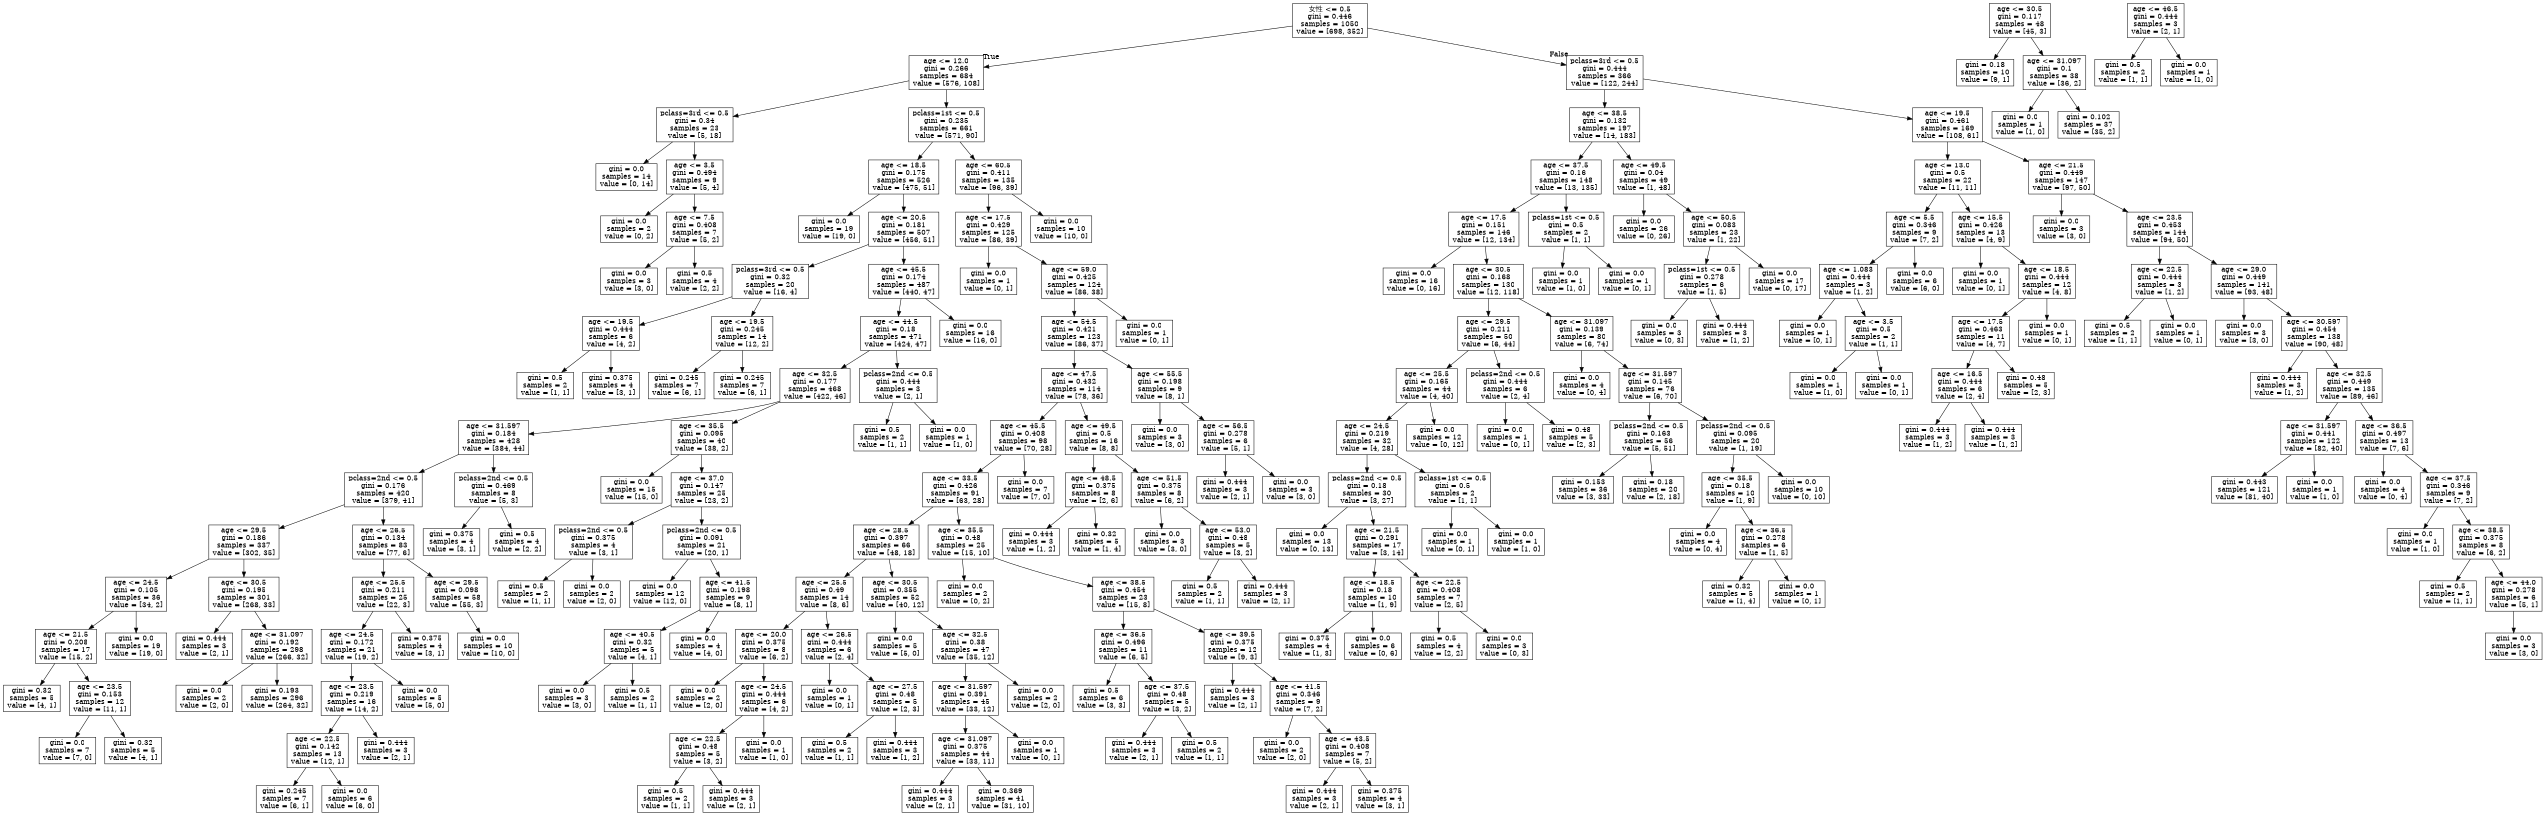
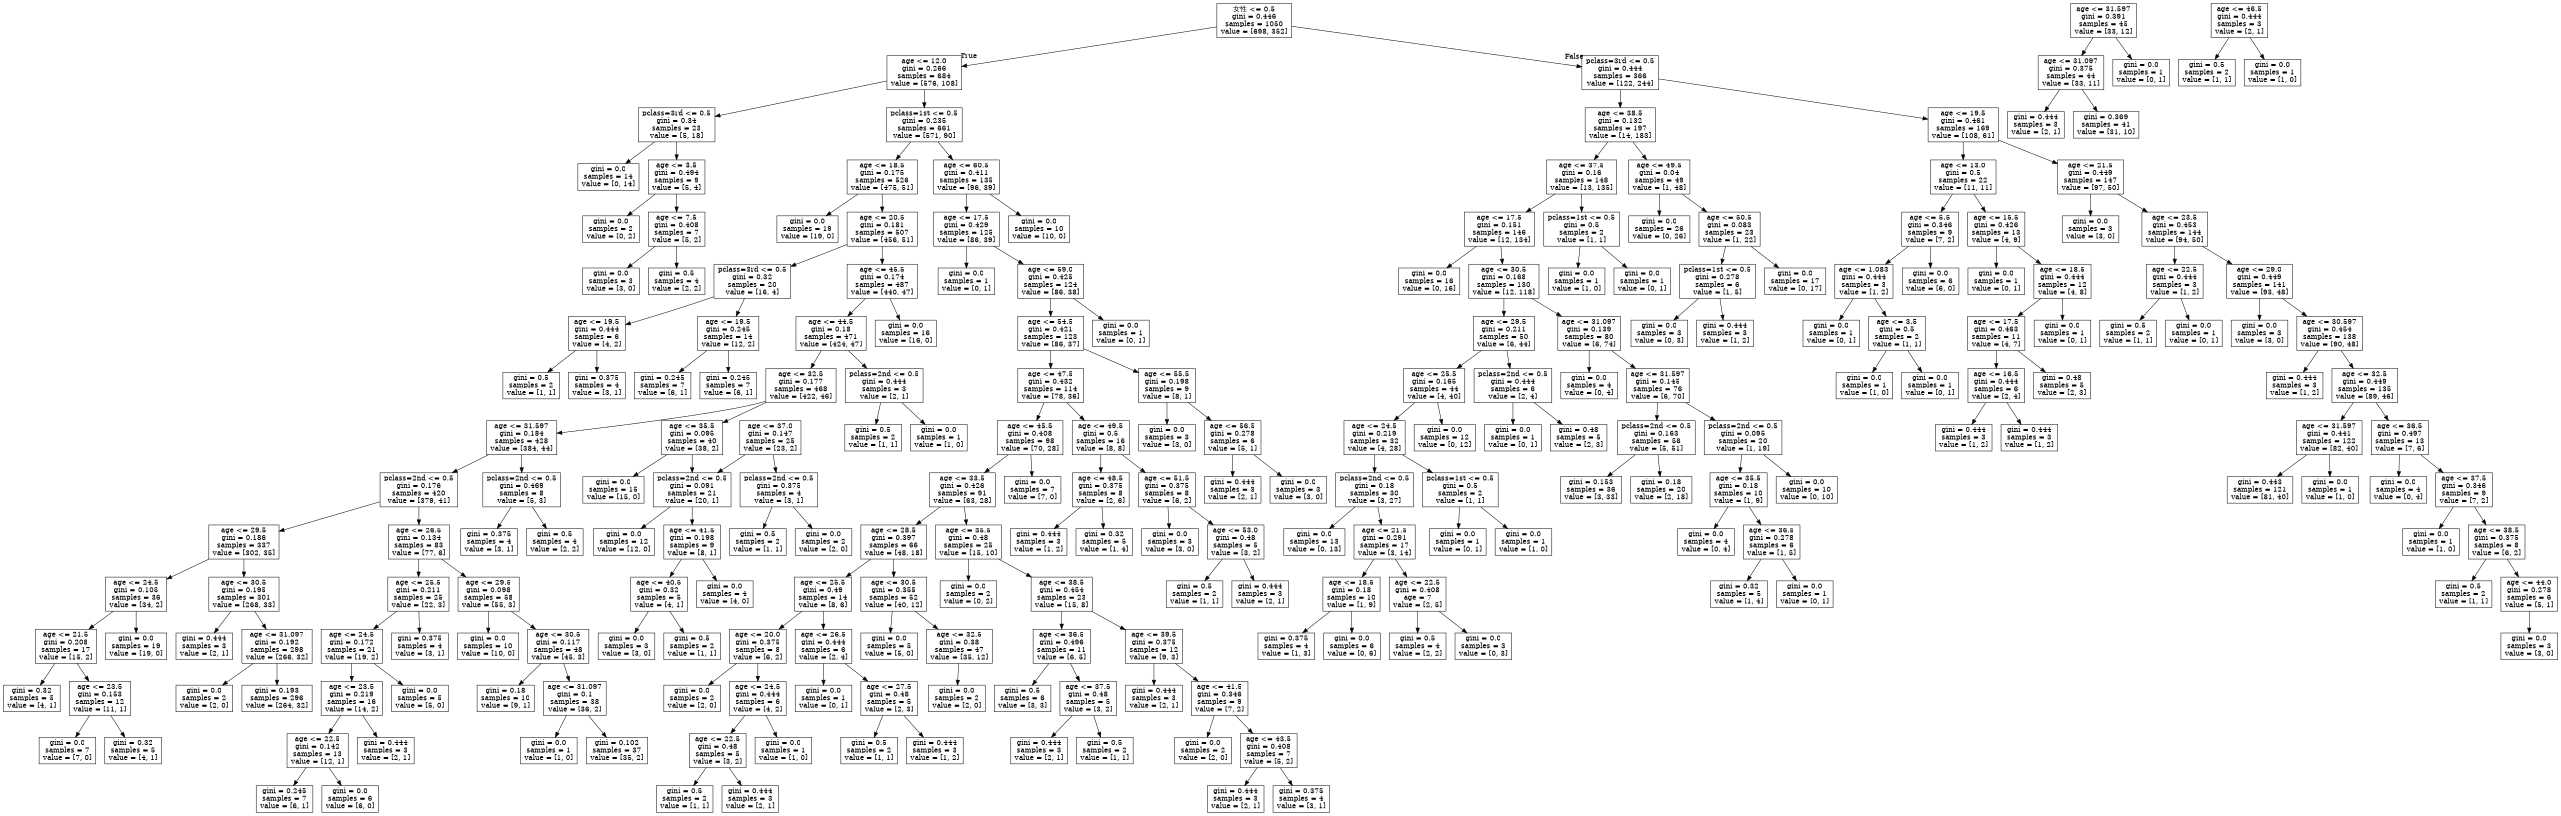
edge "age <= 35.5 gini = 0.095 samples = 40 value = [38, 2]" -> "age <= 37.0 gini = 0.147 samples = 25 value = [23, 2]": now "age <= 35.5 gini = 0.095 samples = 40 value = [38, 2]" -> "pclass=2nd <= 0.5 gini = 0.091 samples = 21 value = [20, 1]"
node "age <= 22.5 gini = 0.408 samples = 7 value = [2, 5]": label "age <= 22.5 gini = 0.408 samples = 7 value = [2, 5]" -> "age <= 22.5 gini = 0.408 age = 7 value = [2, 5]"
edge "age <= 29.5 gini = 0.098 samples = 58 value = [55, 3]" -> "age <= 30.5 gini = 0.117 samples = 48 value = [45, 3]": added
edge "age <= 32.5 gini = 0.38 samples = 47 value = [35, 12]" -> "age <= 31.597 gini = 0.391 samples = 45 value = [33, 12]": removed
